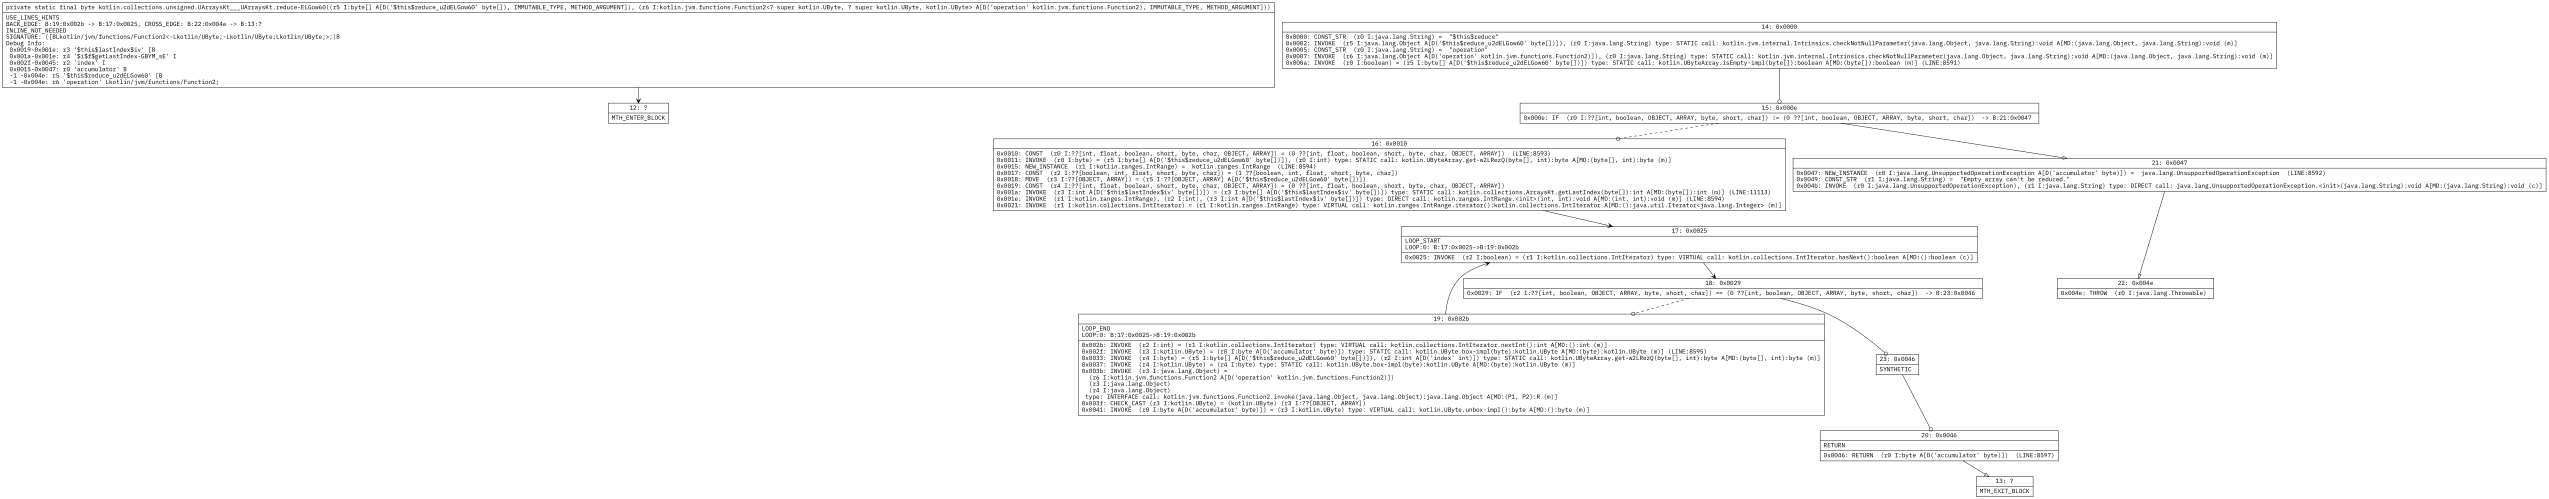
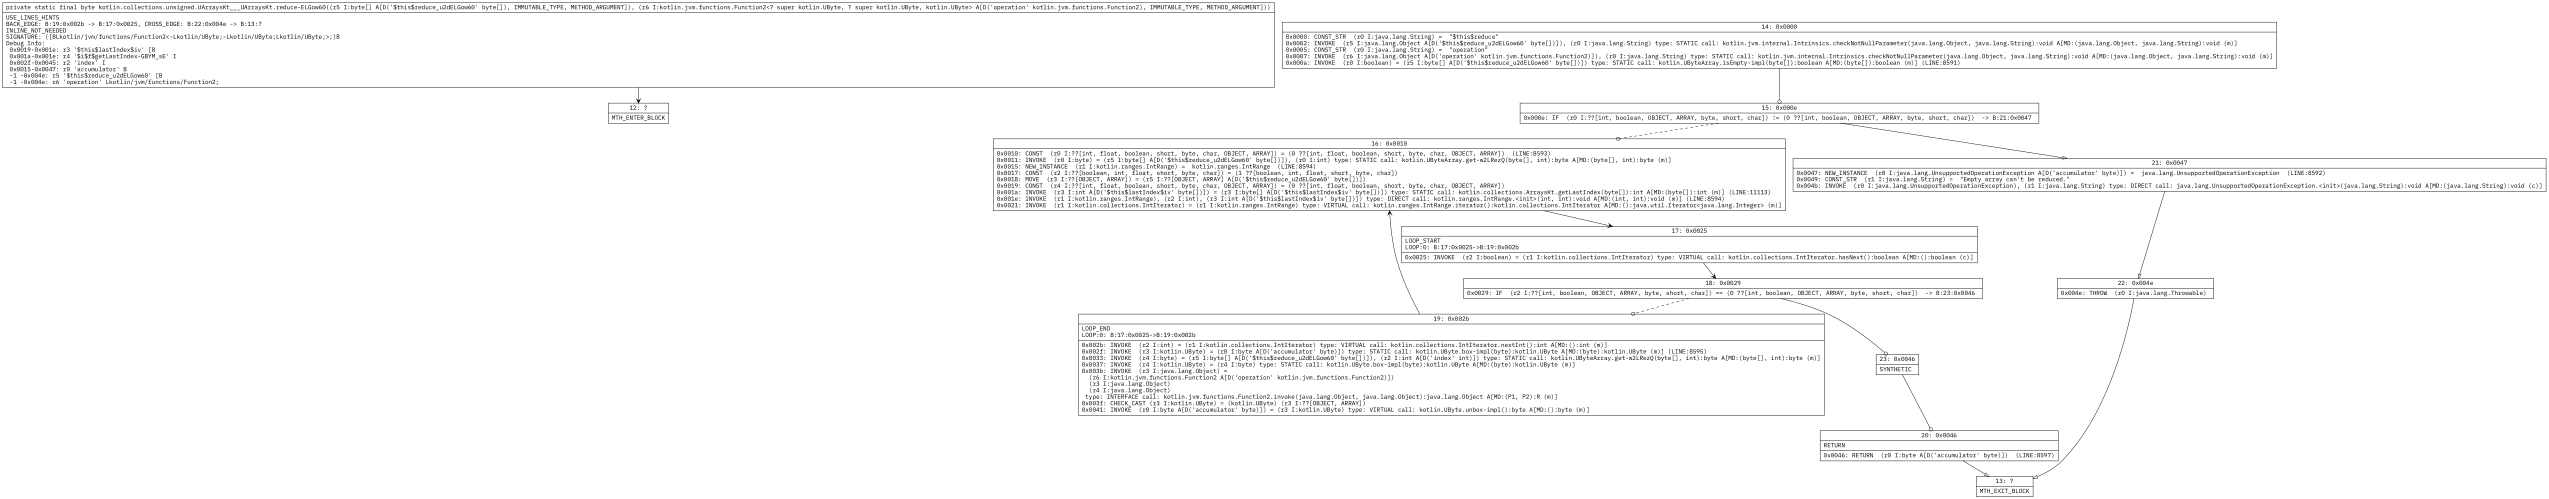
edge "19: 0x002b" -> "17: 0x0025": now "19: 0x002b" -> "16: 0x0010"
edge "22: 0x004e" -> "13: ?": added
